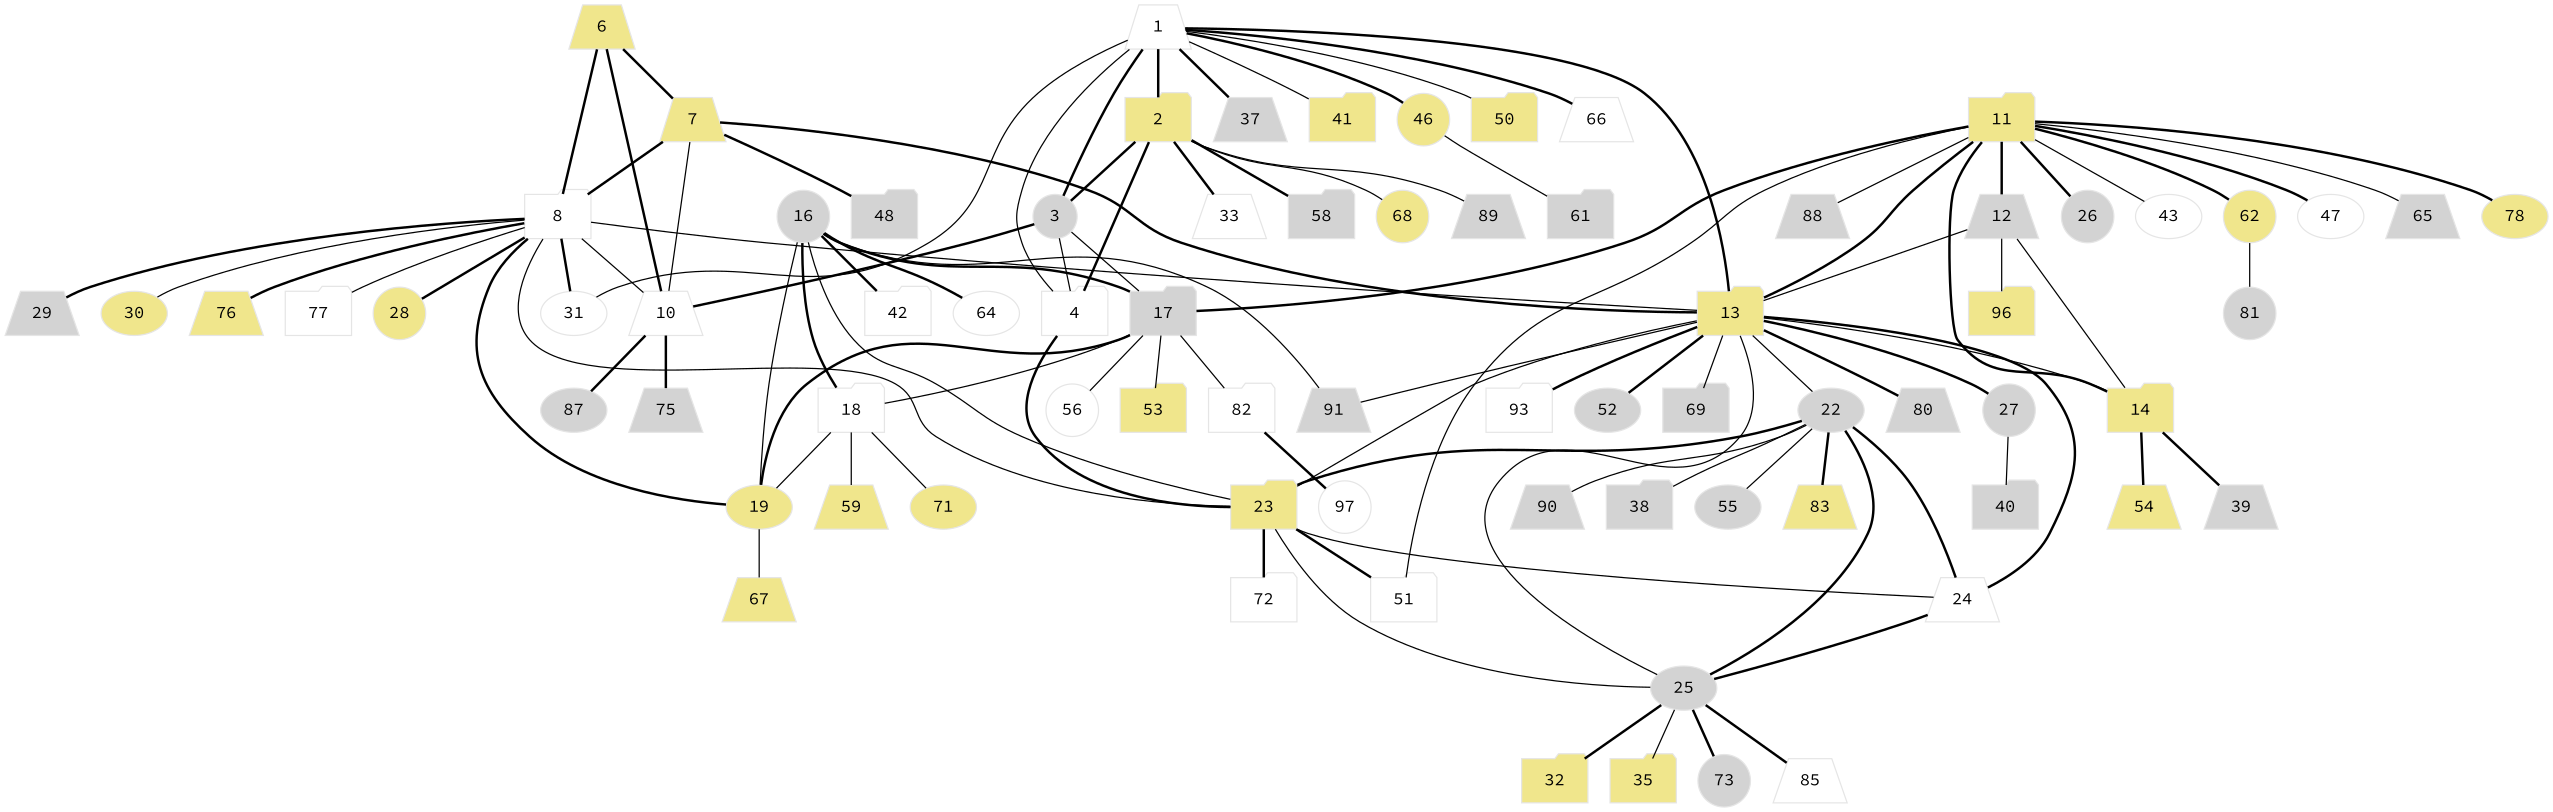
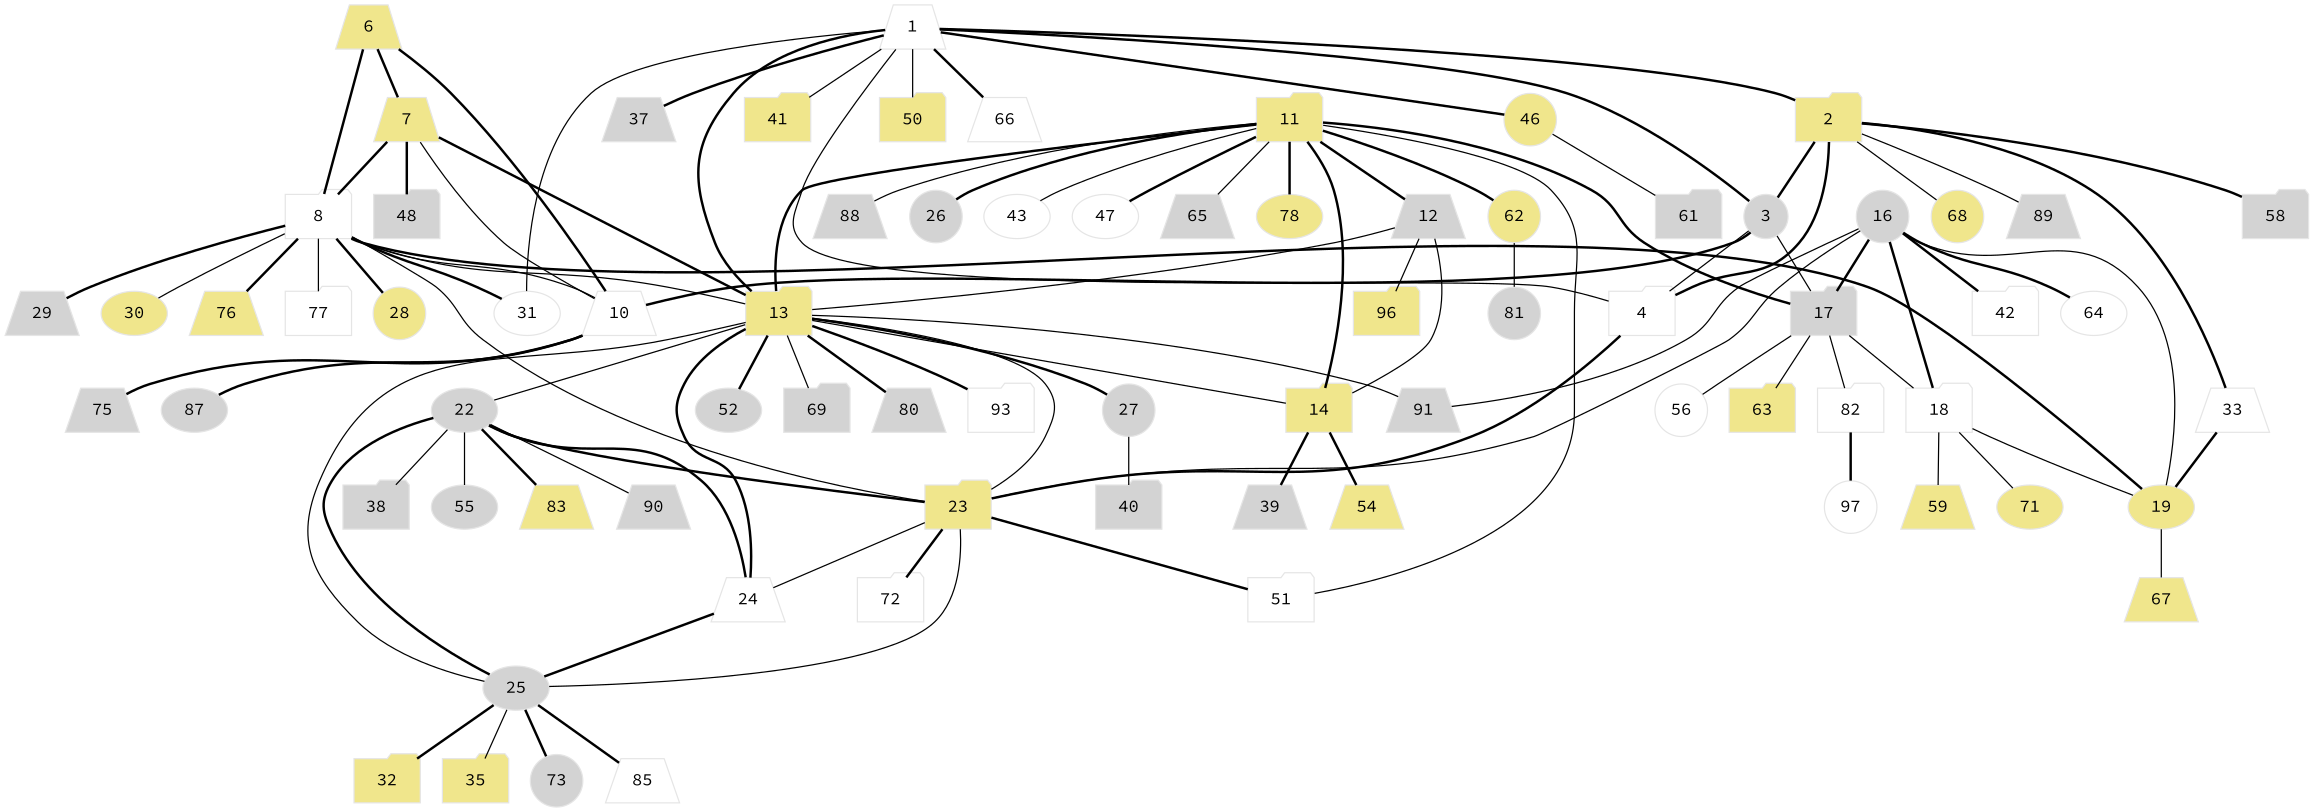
edge "17" -- "19": now "33" -- "19"
node "53": label "53" -> "63"
